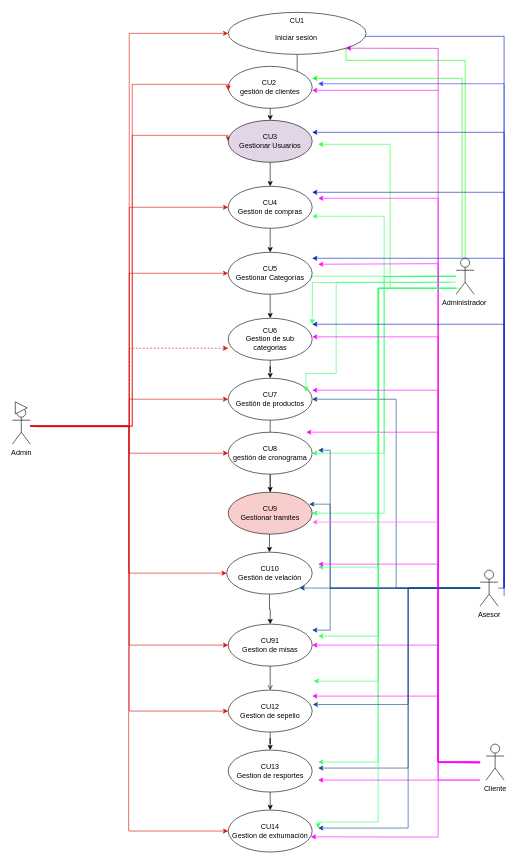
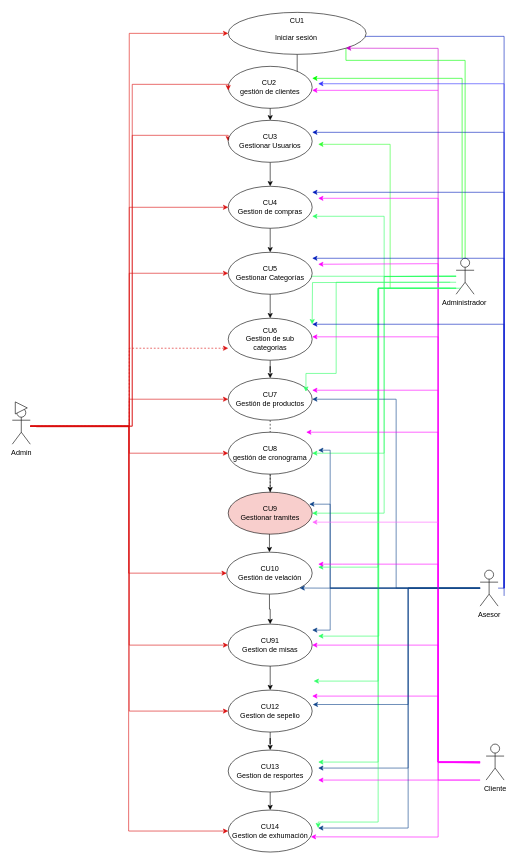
node "CU3 Gestionar Usuarios": fillcolor #e1d5e7 -> #ffffff
edge "CU7 Gestión de productos" -> "CU9 Gestionar tramites": style solid -> dashed
edge "CU91 Gestion de misas" -> "CU12 Gestion de sepelio": arrowhead open -> classic
